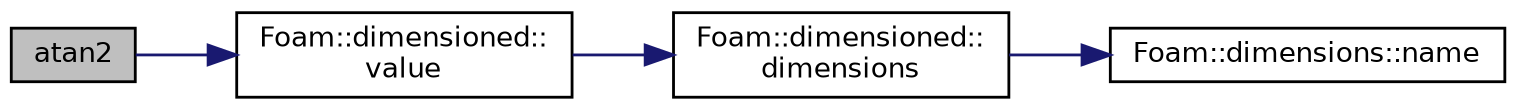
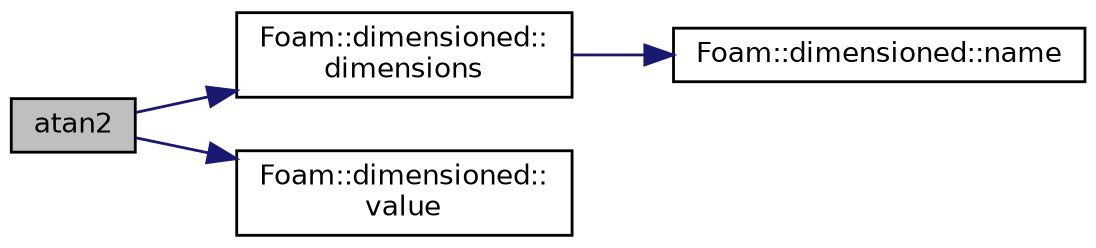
edge "Foam::dimensioned:: value" -> "Foam::dimensioned:: dimensions": now "atan2" -> "Foam::dimensioned:: dimensions"
node "Foam::dimensions::name": label "Foam::dimensions::name" -> "Foam::dimensioned::name"
